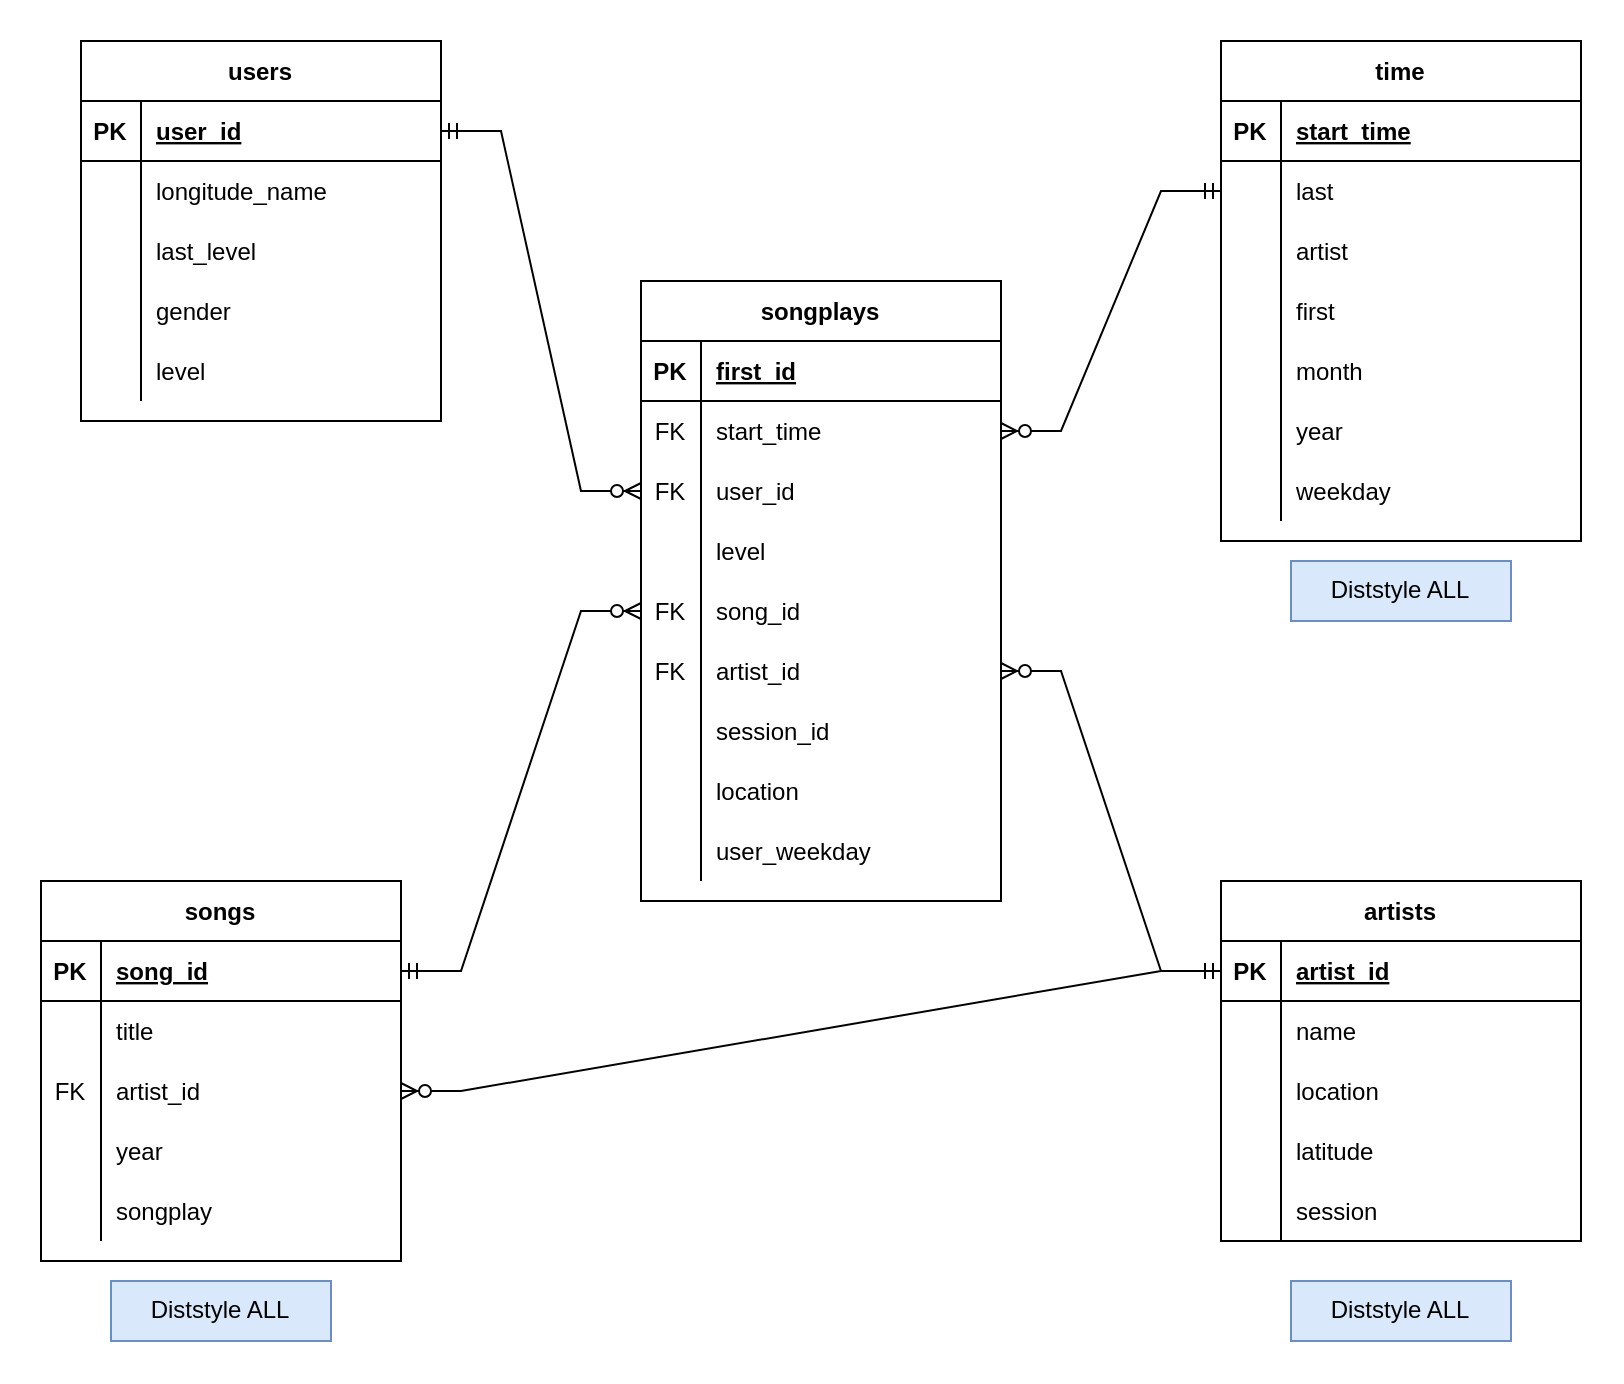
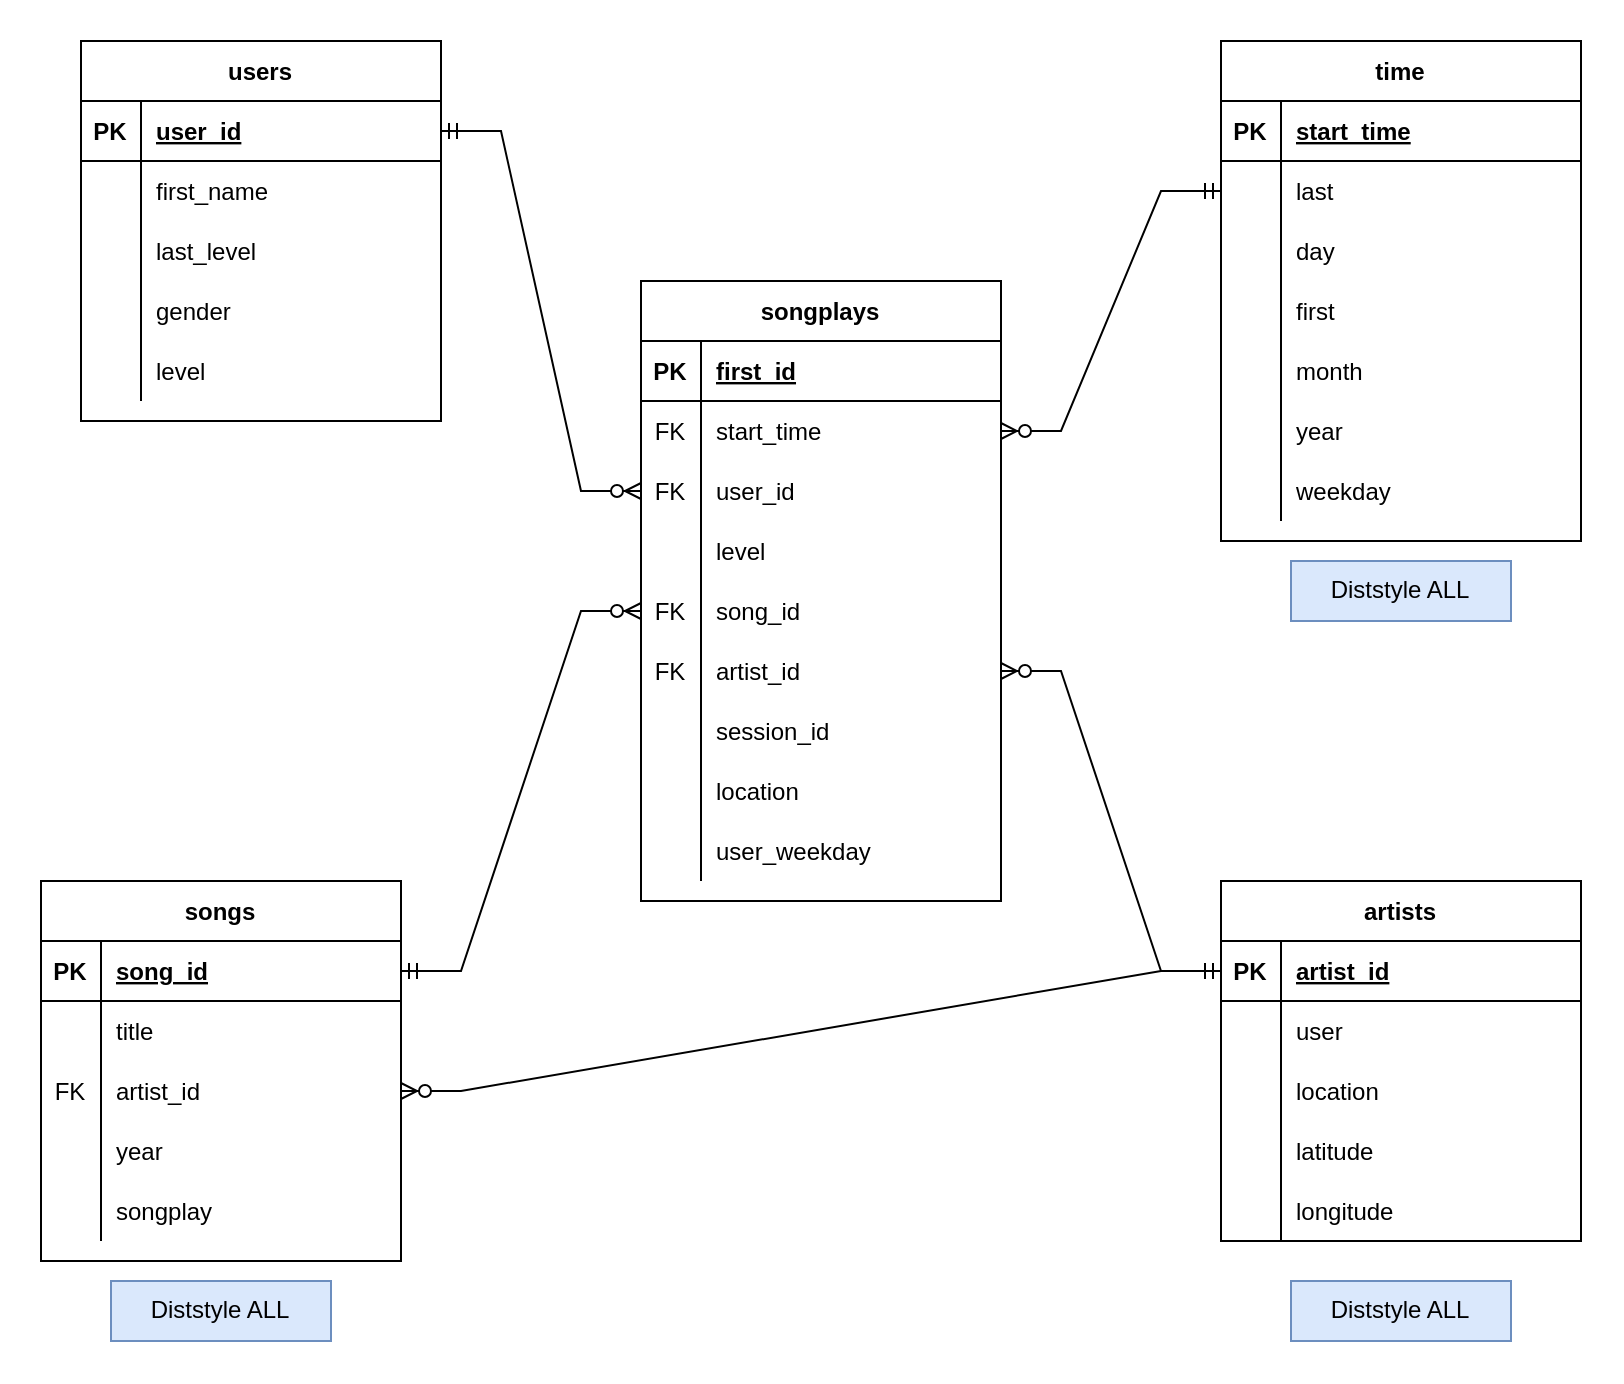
node "longitude_name": label "longitude_name" -> "first_name"
node "artist": label "artist" -> "day"
node "name": label "name" -> "user"
node "session": label "session" -> "longitude"
